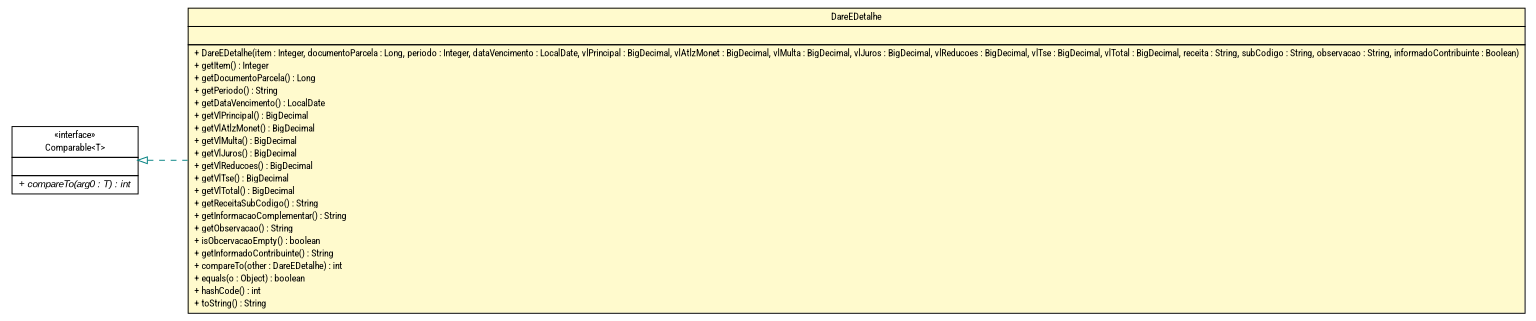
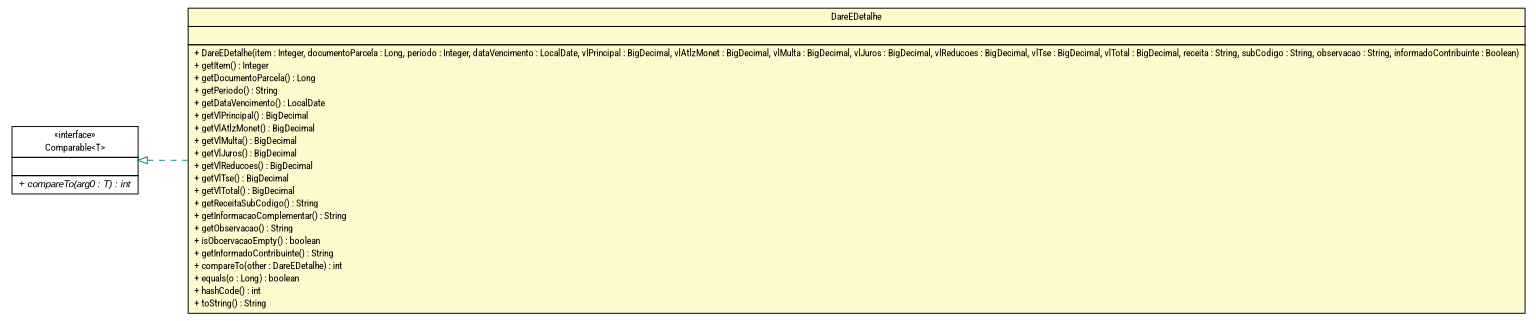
node "DareEDetalhe": text "+ equals(o : Object) : boolean" -> "+ equals(o : Long) : boolean"
